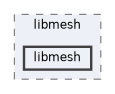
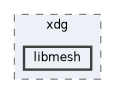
cluster "libmesh": label "libmesh" -> "xdg"
